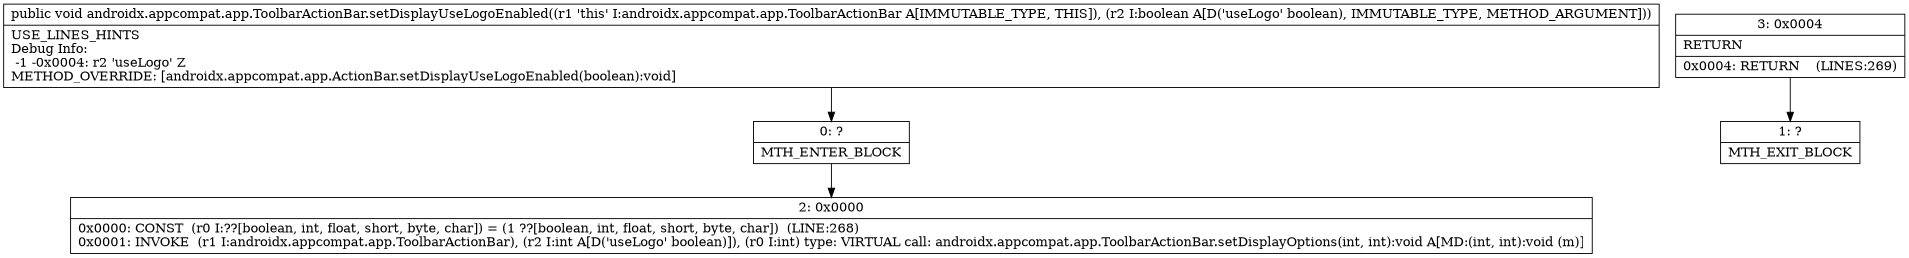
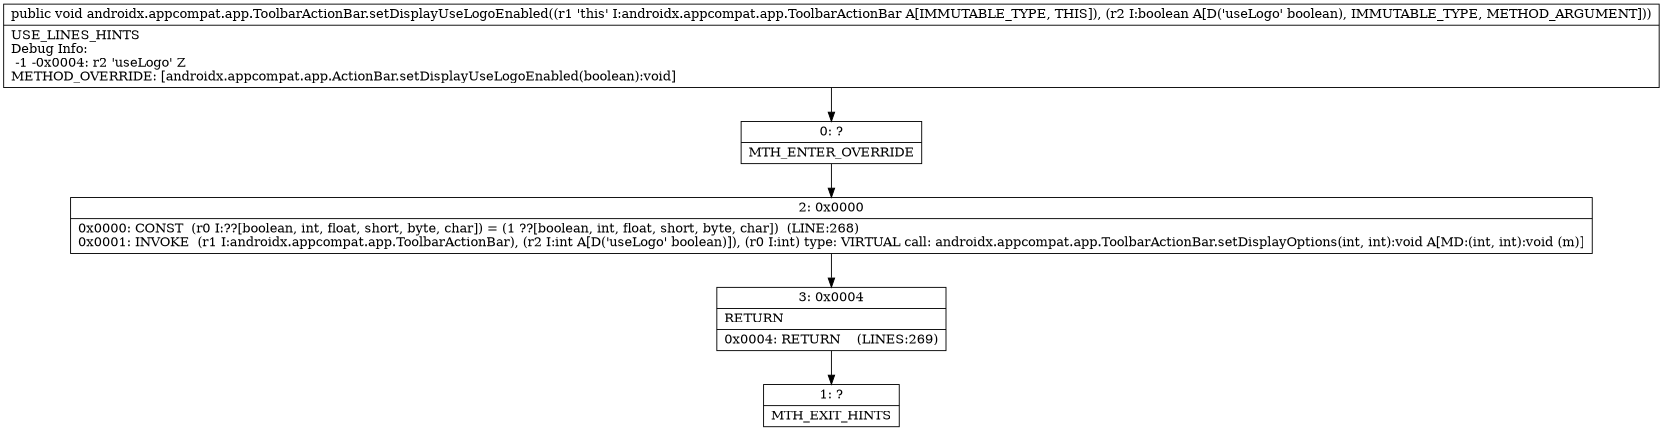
node "0: ?": text "MTH_ENTER_BLOCK" -> "MTH_ENTER_OVERRIDE"
node "1: ?": text "MTH_EXIT_BLOCK" -> "MTH_EXIT_HINTS"
edge "2: 0x0000" -> "3: 0x0004": added
